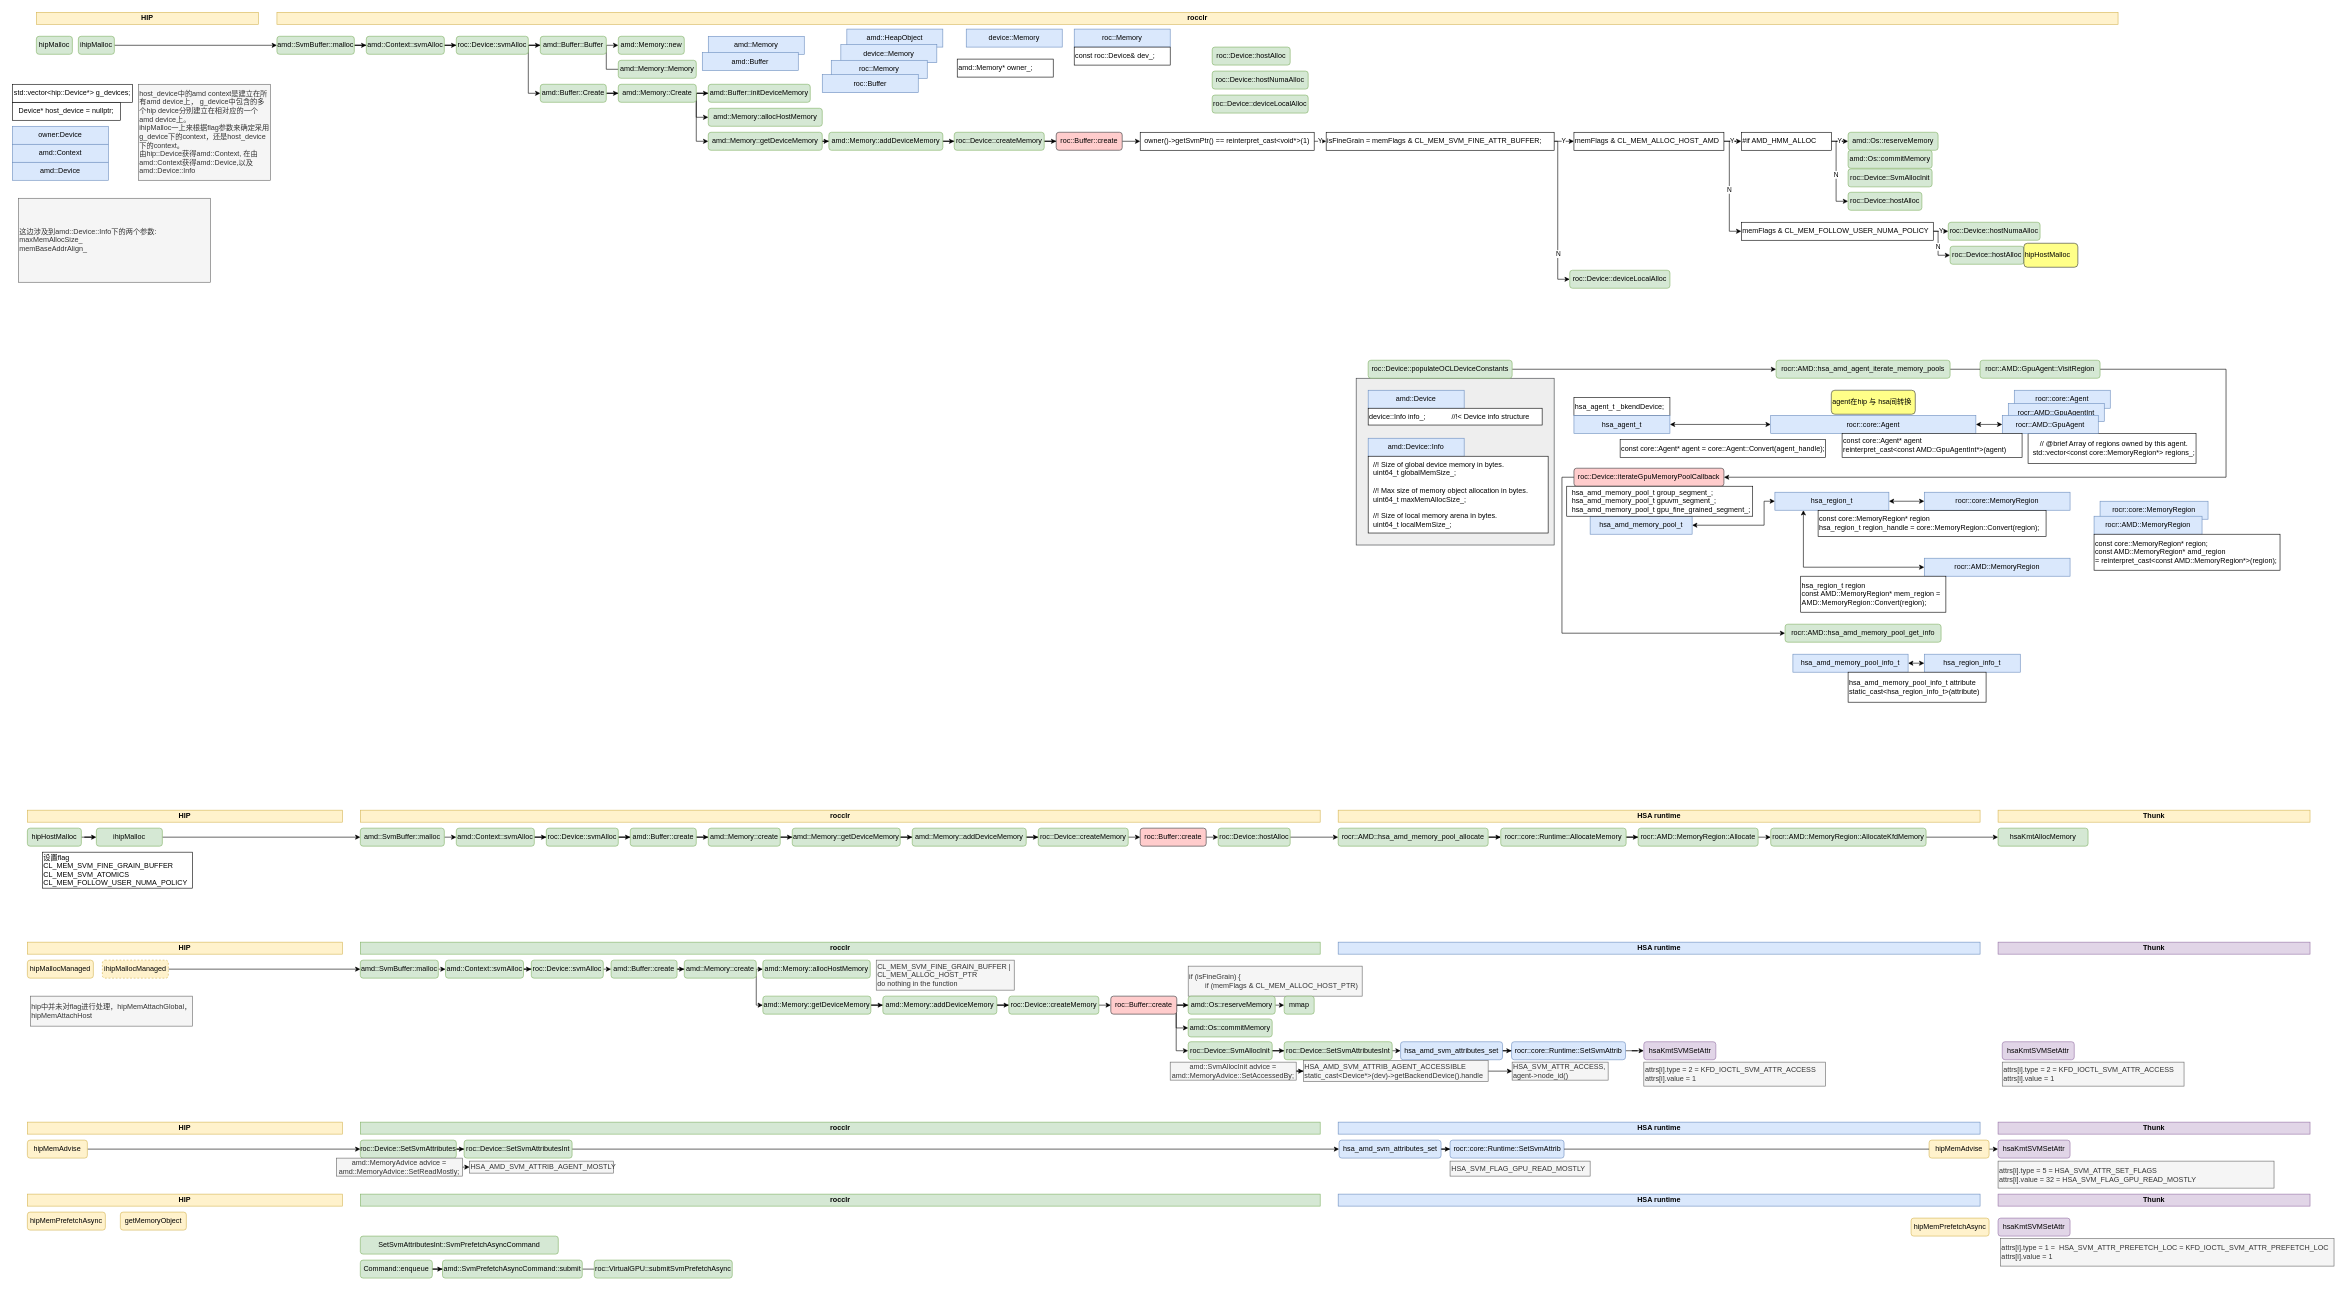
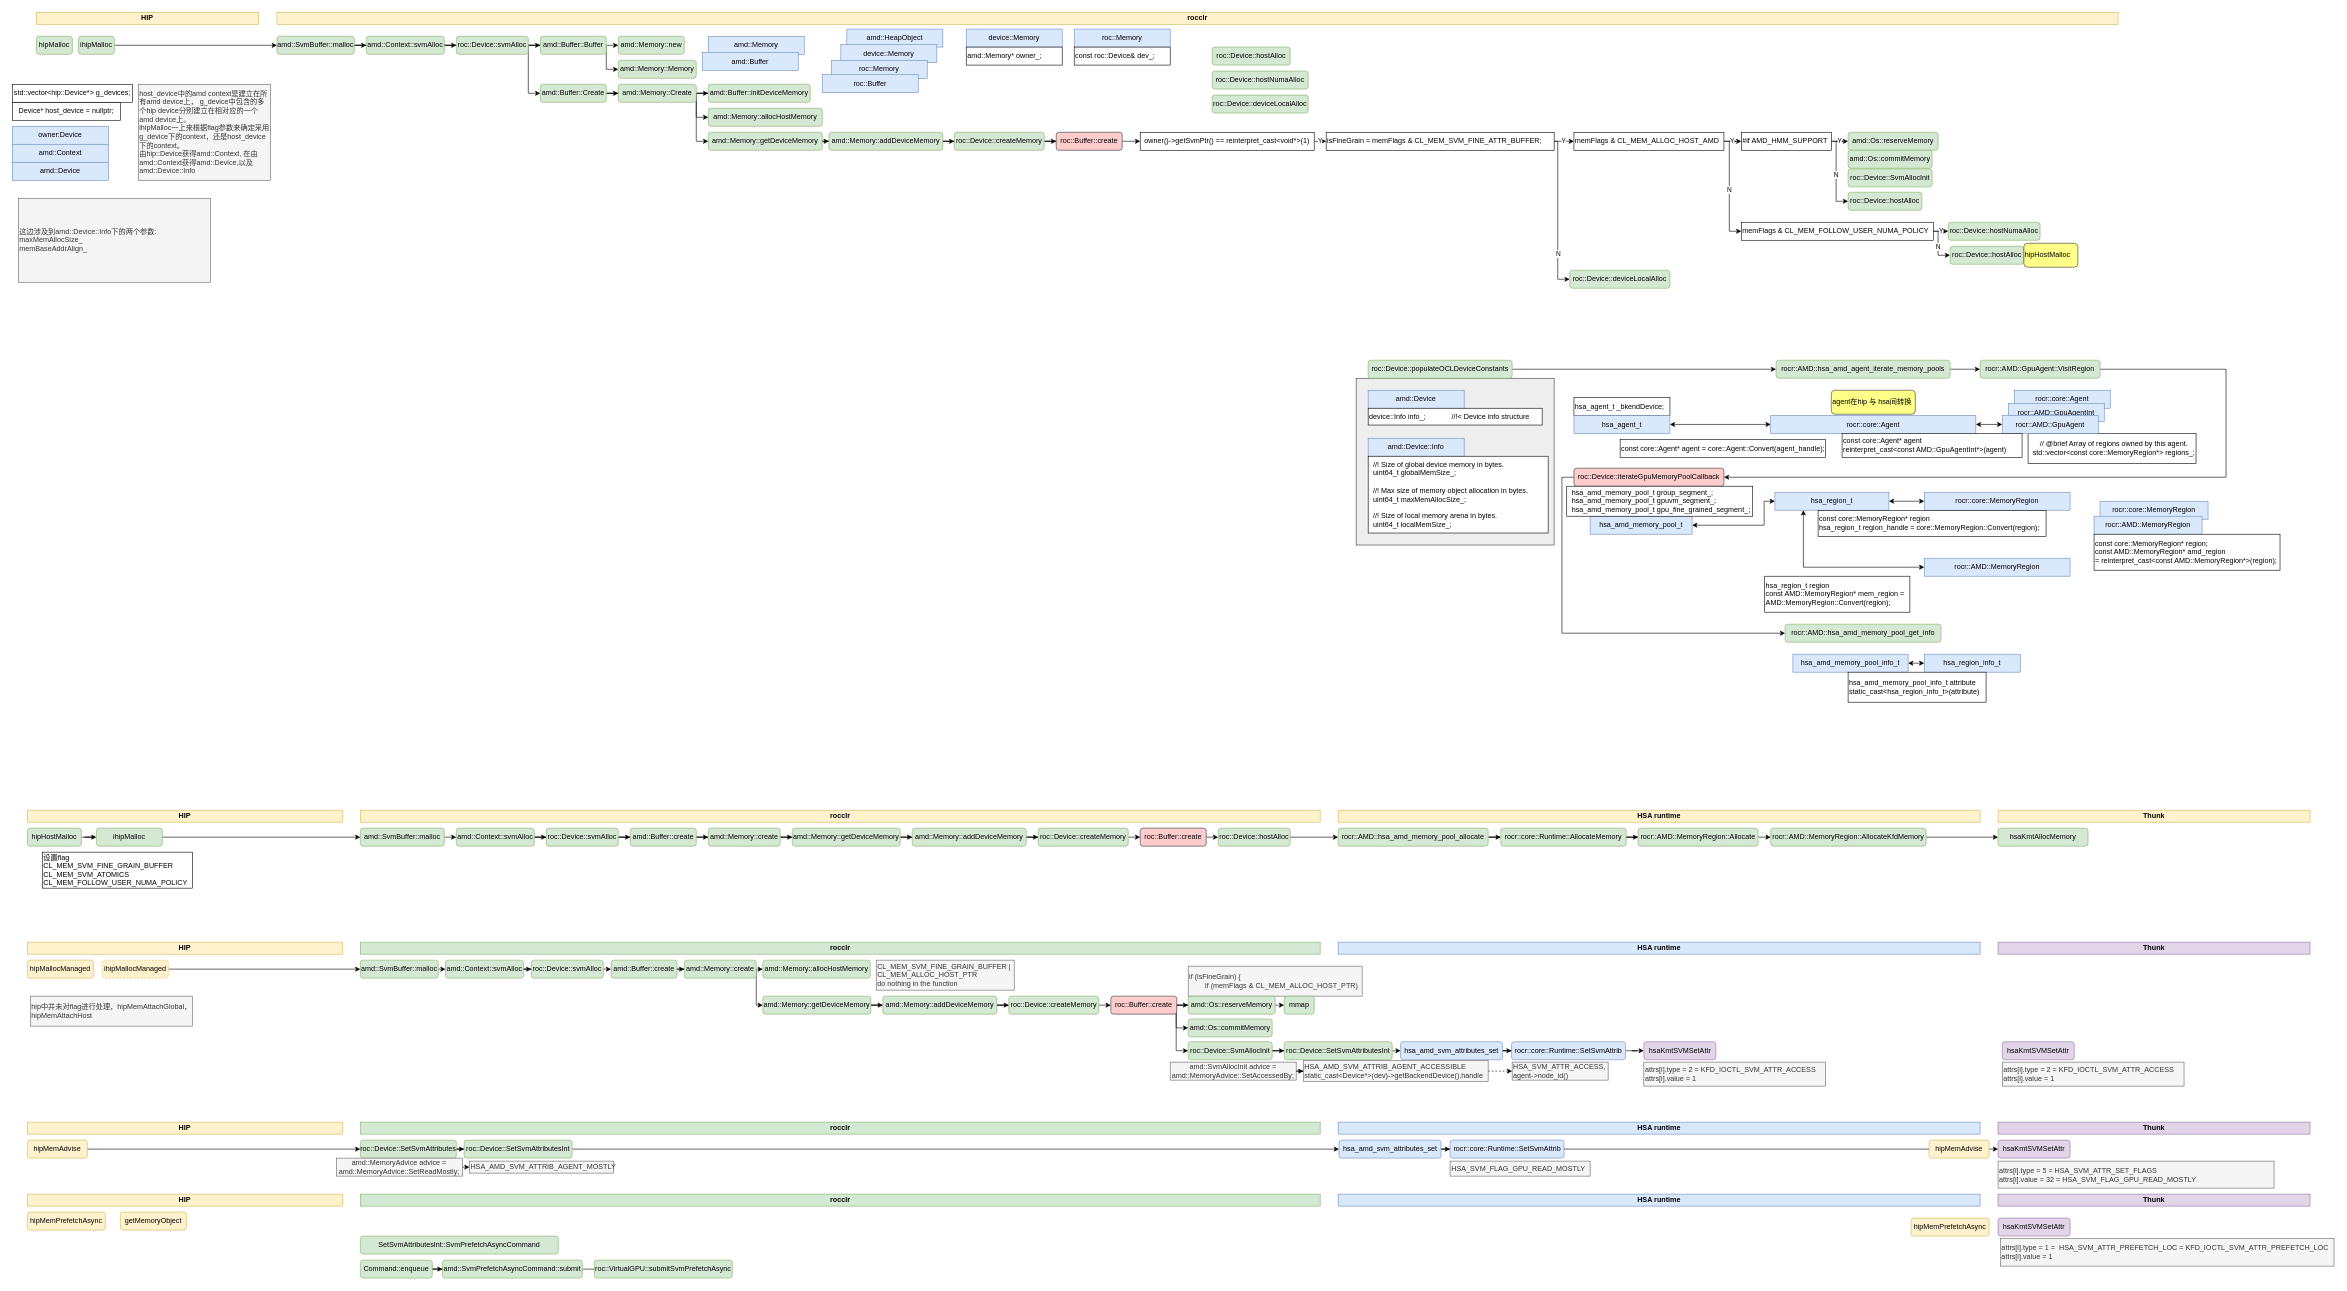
node "amd::Memory* owner_;": moved (1005, 68) -> (1014, 56)
edge "amd::Buffer::Buffer" -- "amd::Memory::Memory": arrowhead none -> classic
node "#if AMD_HMM_ALLOC": label "#if AMD_HMM_ALLOC" -> "#if AMD_HMM_SUPPORT"
edge "rocr::AMD::hsa_amd_agent_iterate_memory_pools" -- "rocr::AMD::GpuAgent::VisitRegion": arrowhead none -> classic
node "hsa_region_t region const AMD::MemoryRegion* mem_region = AMD::MemoryRegion::Convert(region);": moved (1874, 594) -> (1838, 594)
edge "HSA_AMD_SVM_ATTRIB_AGENT_ACCESSIBLE static_cast<Device*>(dev)->getBackendDevice().handle" -> "HSA_SVM_ATTR_ACCESS, agent->node_id()": style solid -> dashed
